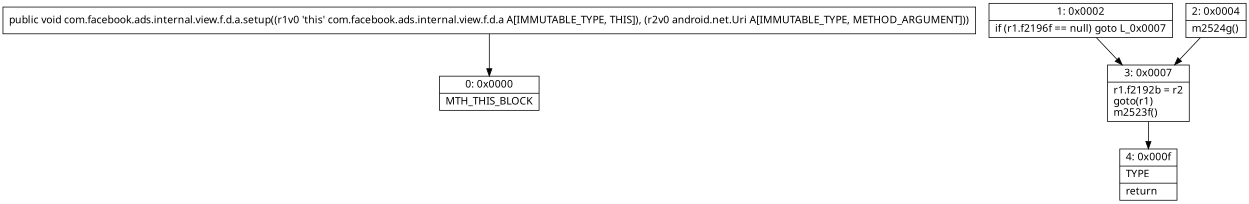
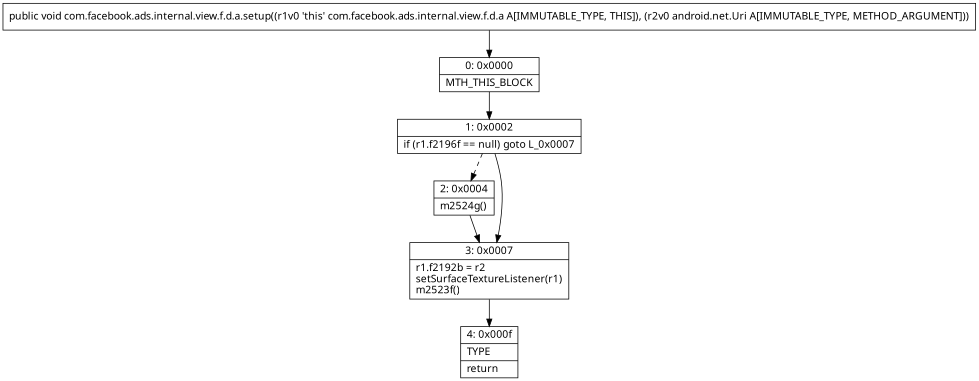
node "3: 0x0007": text "goto(r1)" -> "setSurfaceTextureListener(r1)"
edge "0: 0x0000" -> "1: 0x0002": added
edge "1: 0x0002" -> "2: 0x0004": added
